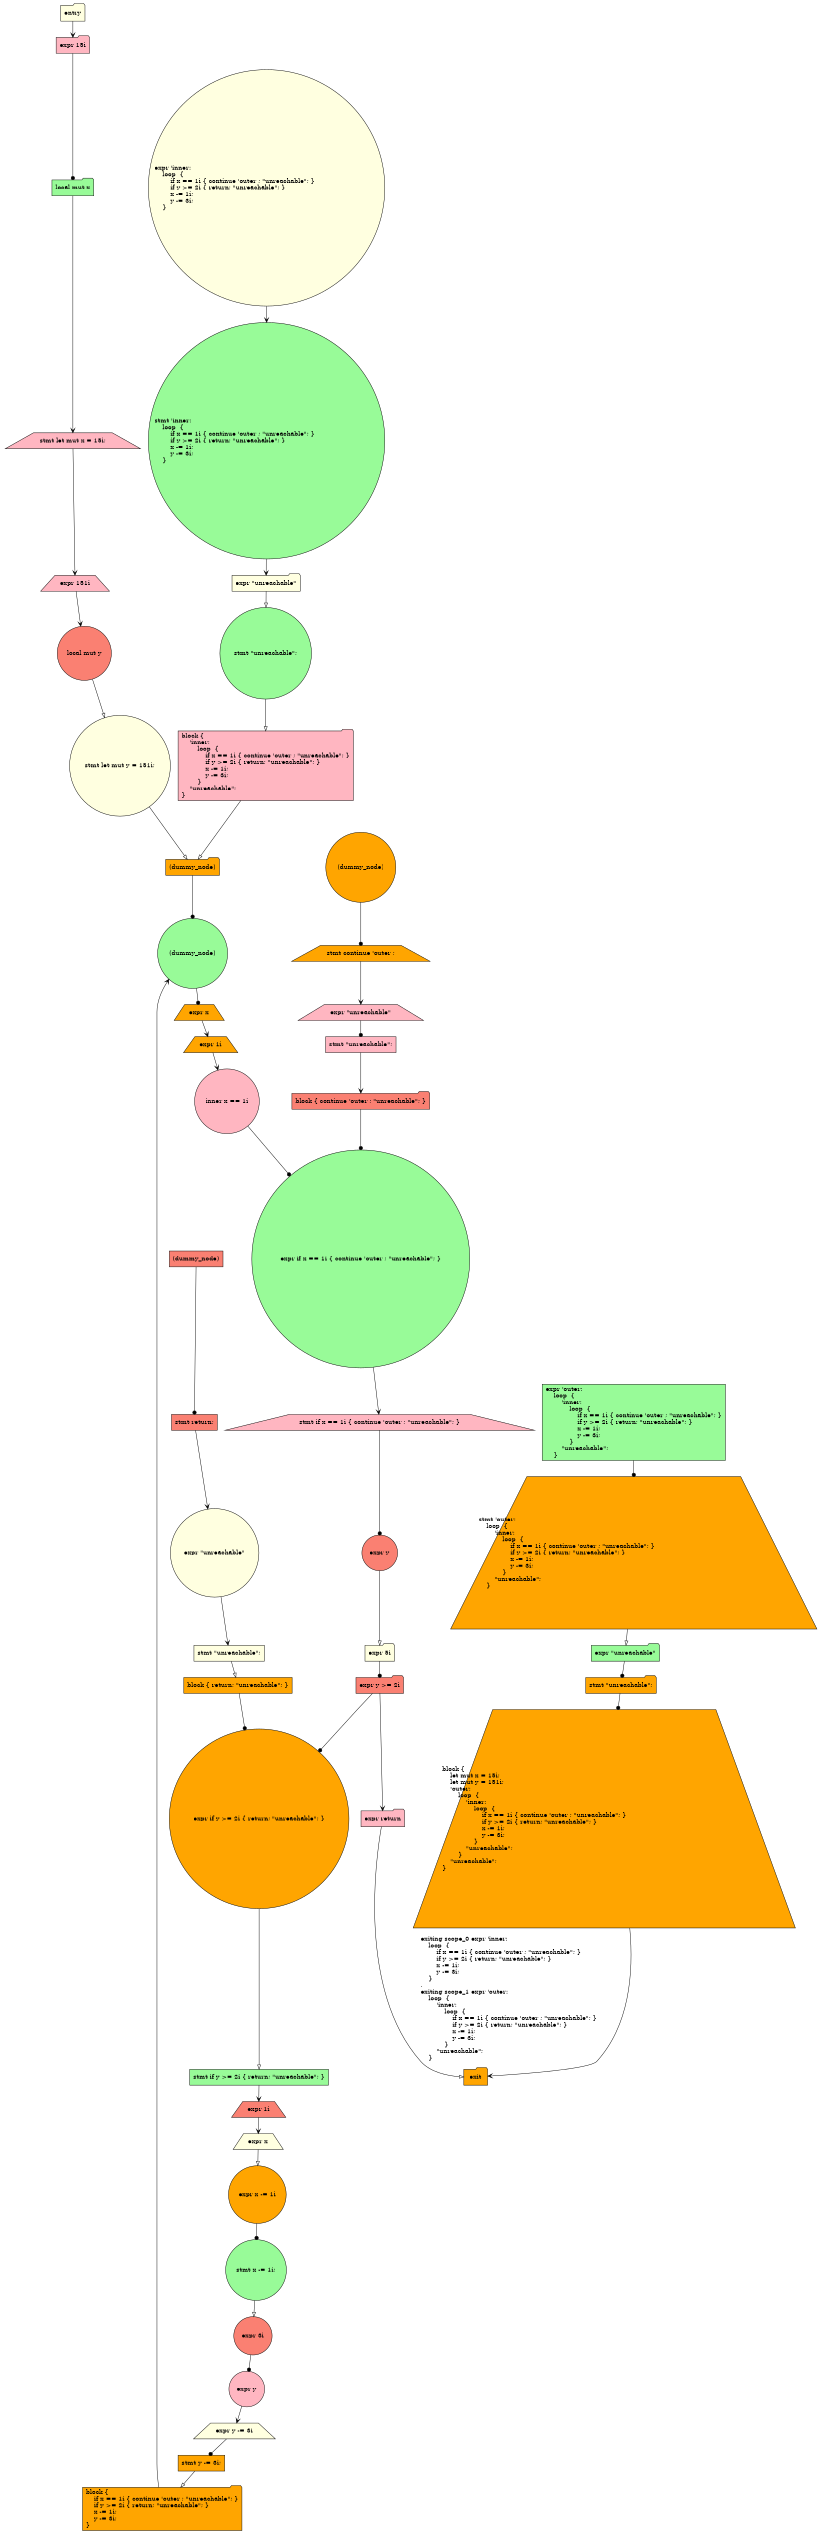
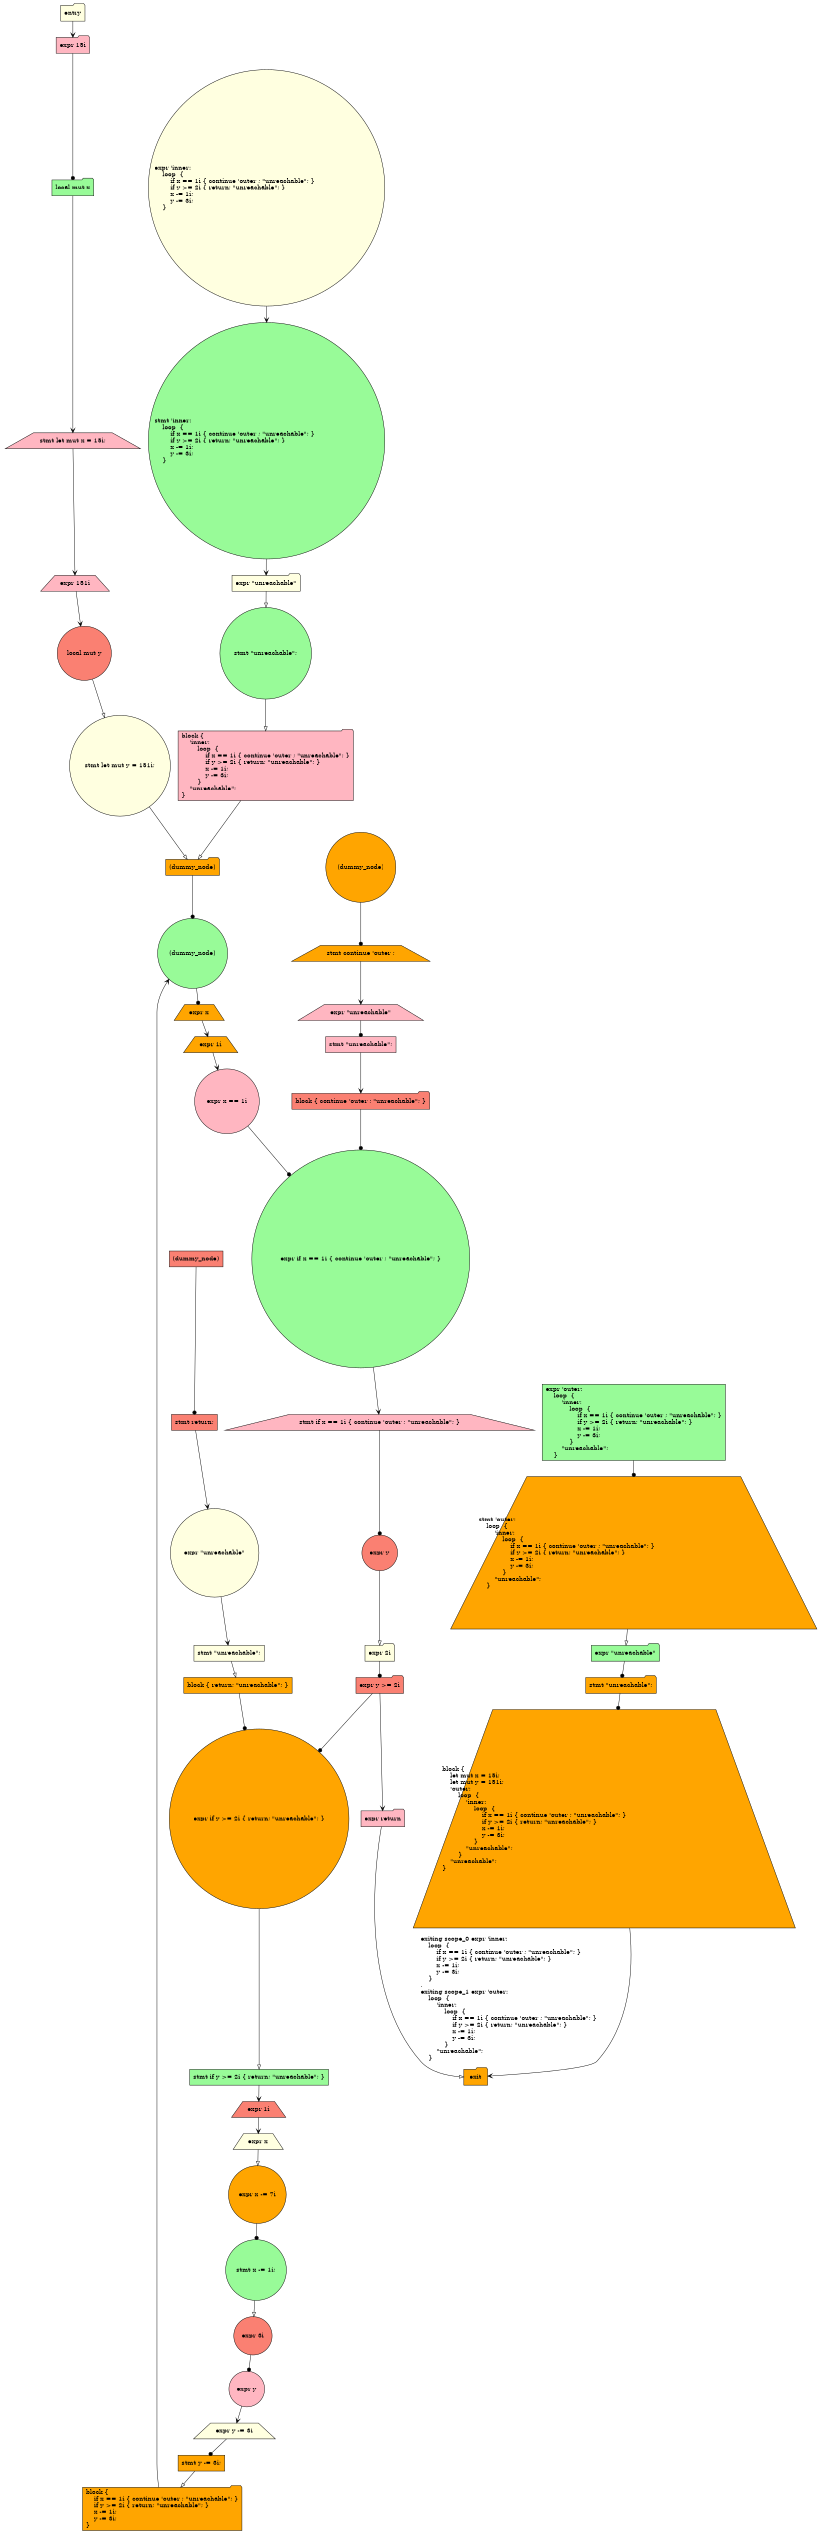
node "inner x == 1i": label "inner x == 1i" -> "expr x == 1i"
node "expr 5i": label "expr 5i" -> "expr 2i"
node "expr x -= 1i": label "expr x -= 1i" -> "expr x -= 7i"
